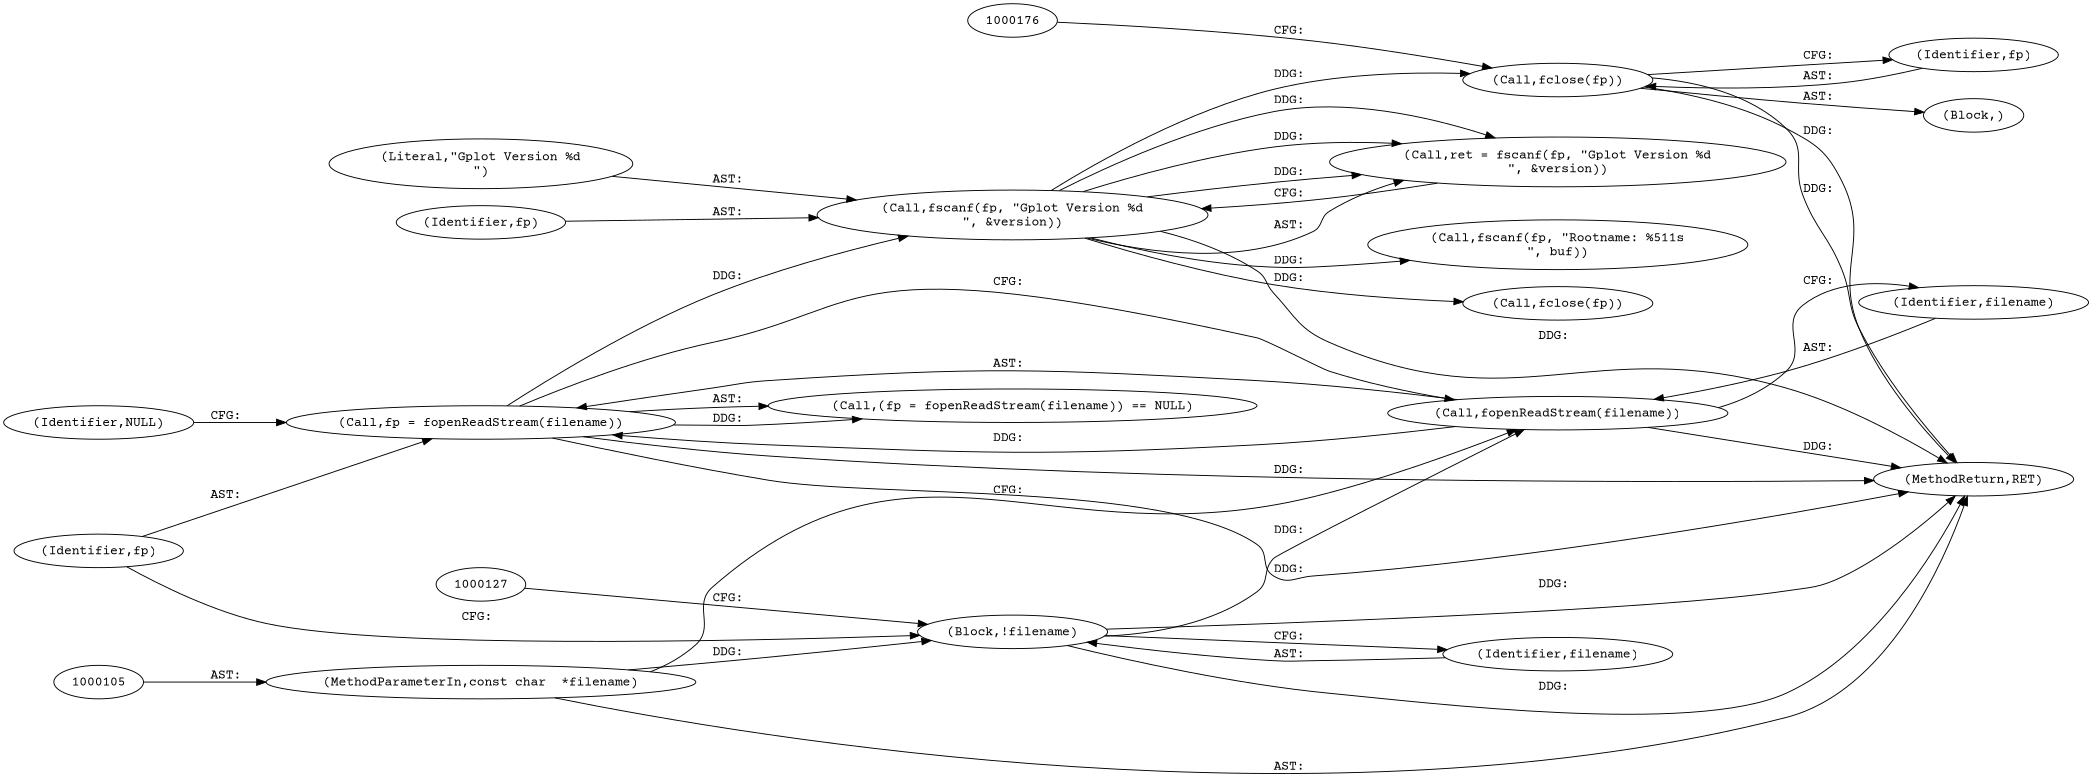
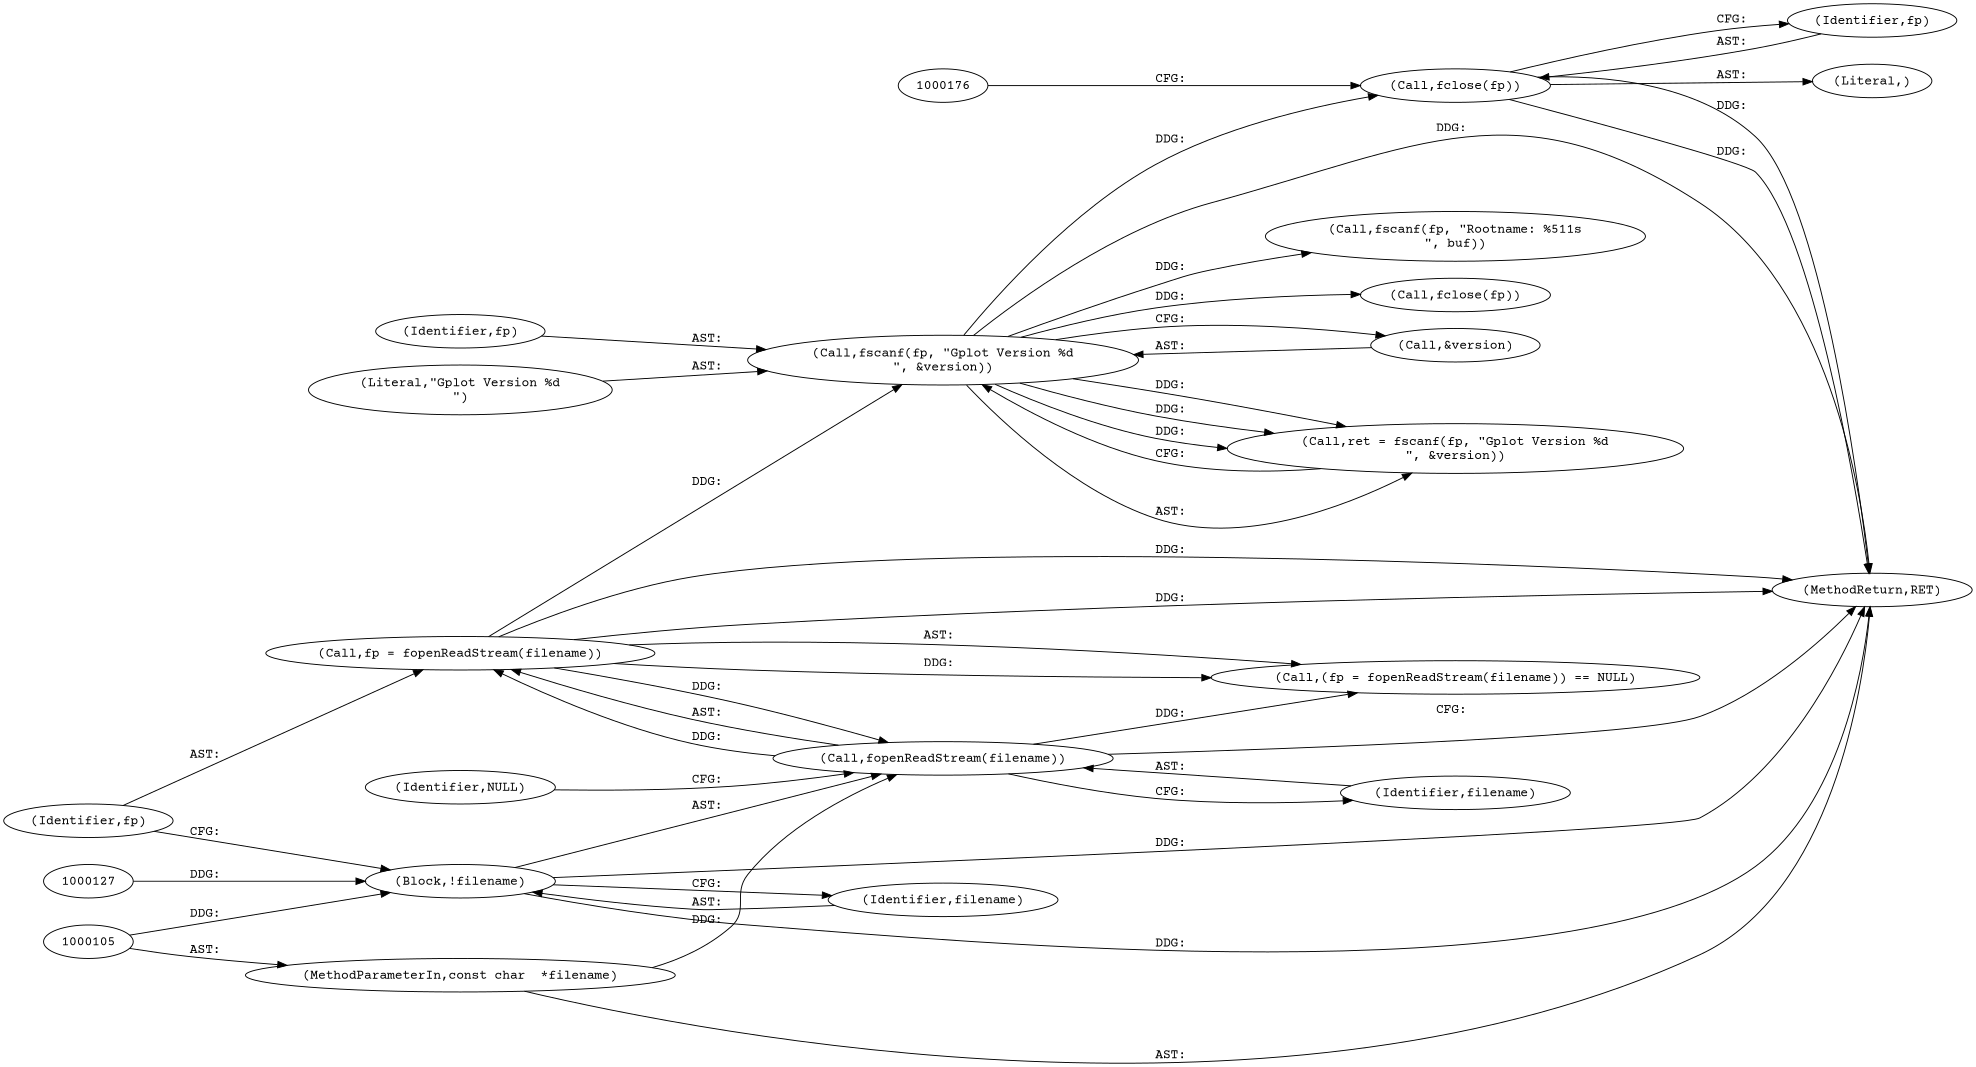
node "(Block,)": label "(Block,)" -> "(Literal,)"
edge "(Call,fp = fopenReadStream(filename))" -> "(Call,fopenReadStream(filename))": label "CFG: " -> "DDG: "
node "(Call,&version)": added
edge "(Identifier,NULL)" -> "(Call,fp = fopenReadStream(filename))": now "(Identifier,NULL)" -> "(Call,fopenReadStream(filename))"
edge "(Call,fopenReadStream(filename))" -> "(MethodReturn,RET)": label "DDG: " -> "CFG: "
edge "(MethodParameterIn,const char  *filename)" -> "(Call,fopenReadStream(filename))": label "CFG: " -> "DDG: "
edge "(Block,!filename)" -> "(Call,fopenReadStream(filename))": label "DDG: " -> "AST: "
edge "1000127" -> "(Block,!filename)": label "CFG: " -> "DDG: "
edge "(MethodParameterIn,const char  *filename)" -> "(Block,!filename)": now "1000105" -> "(Block,!filename)"
edge "(Call,fopenReadStream(filename))" -> "(Call,(fp = fopenReadStream(filename)) == NULL)": added, label "DDG:"
